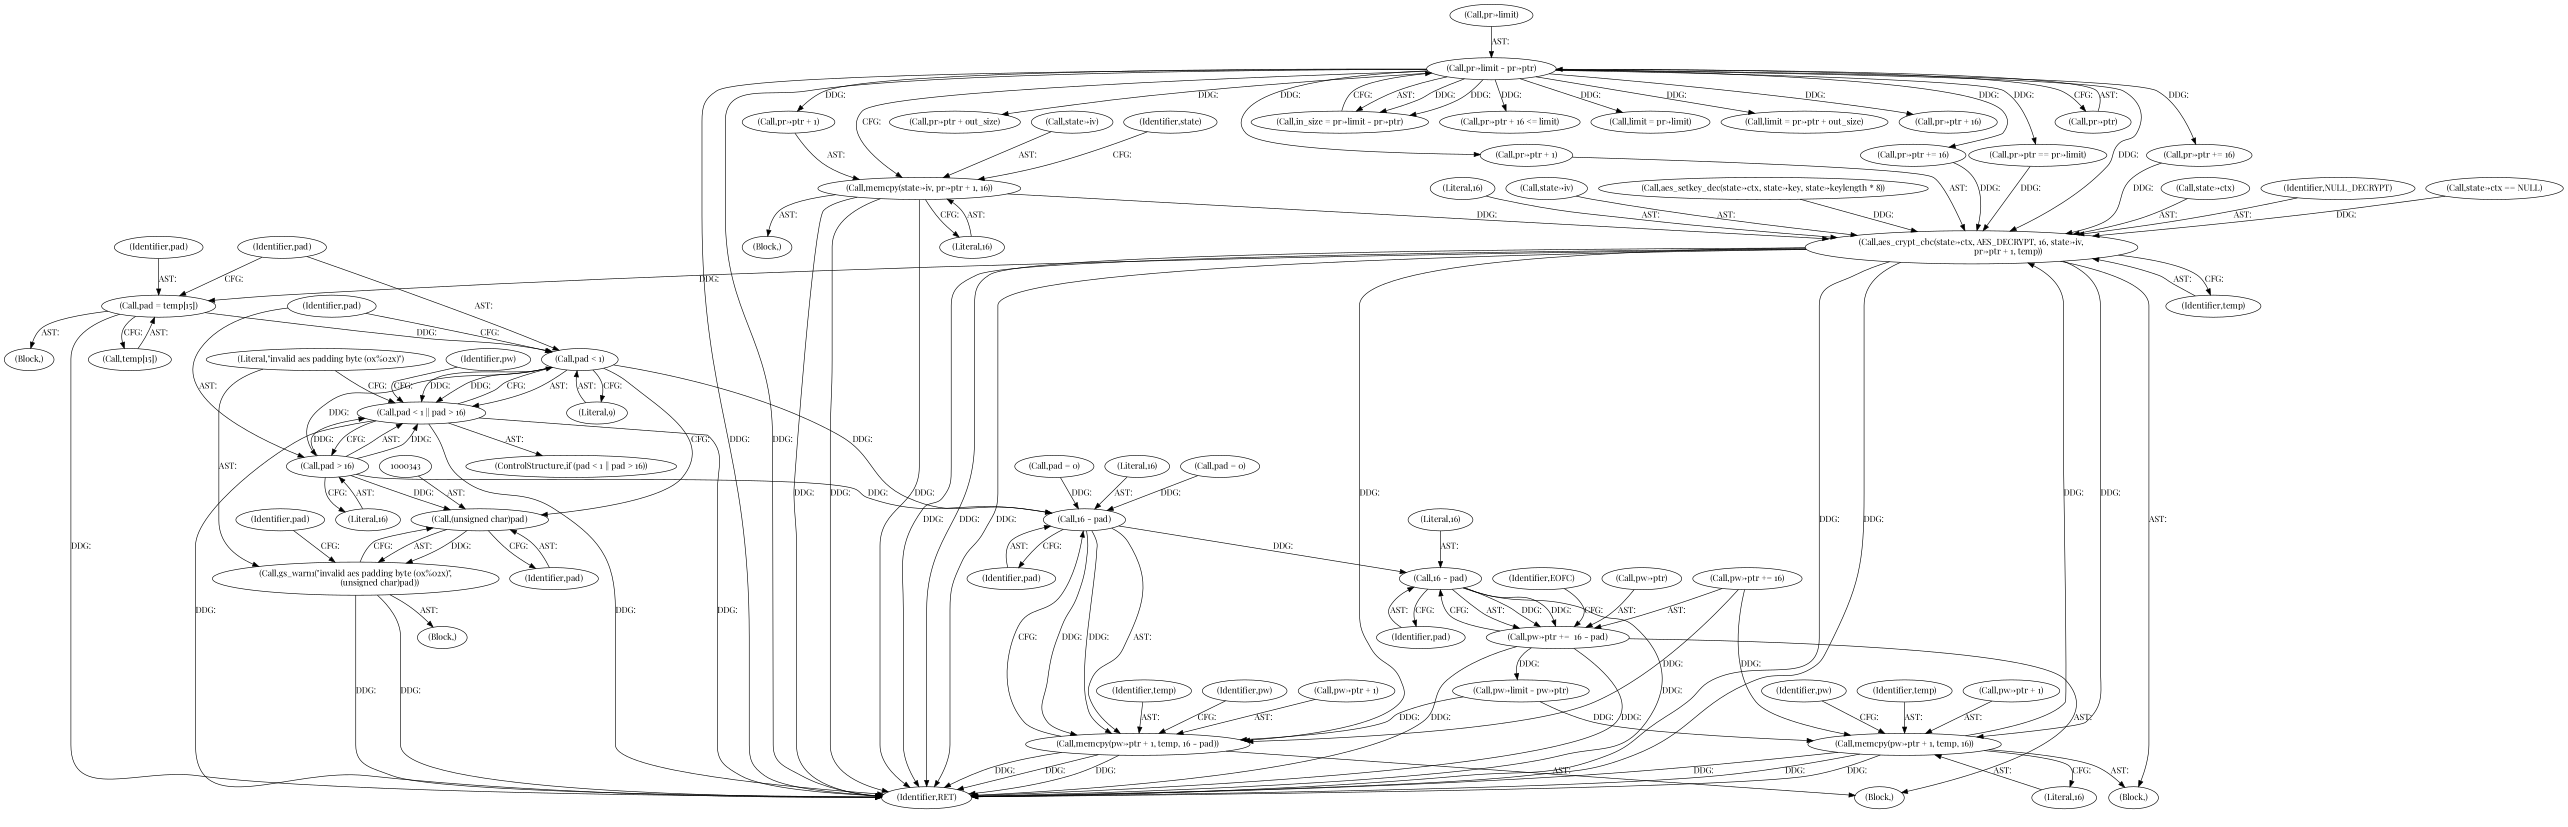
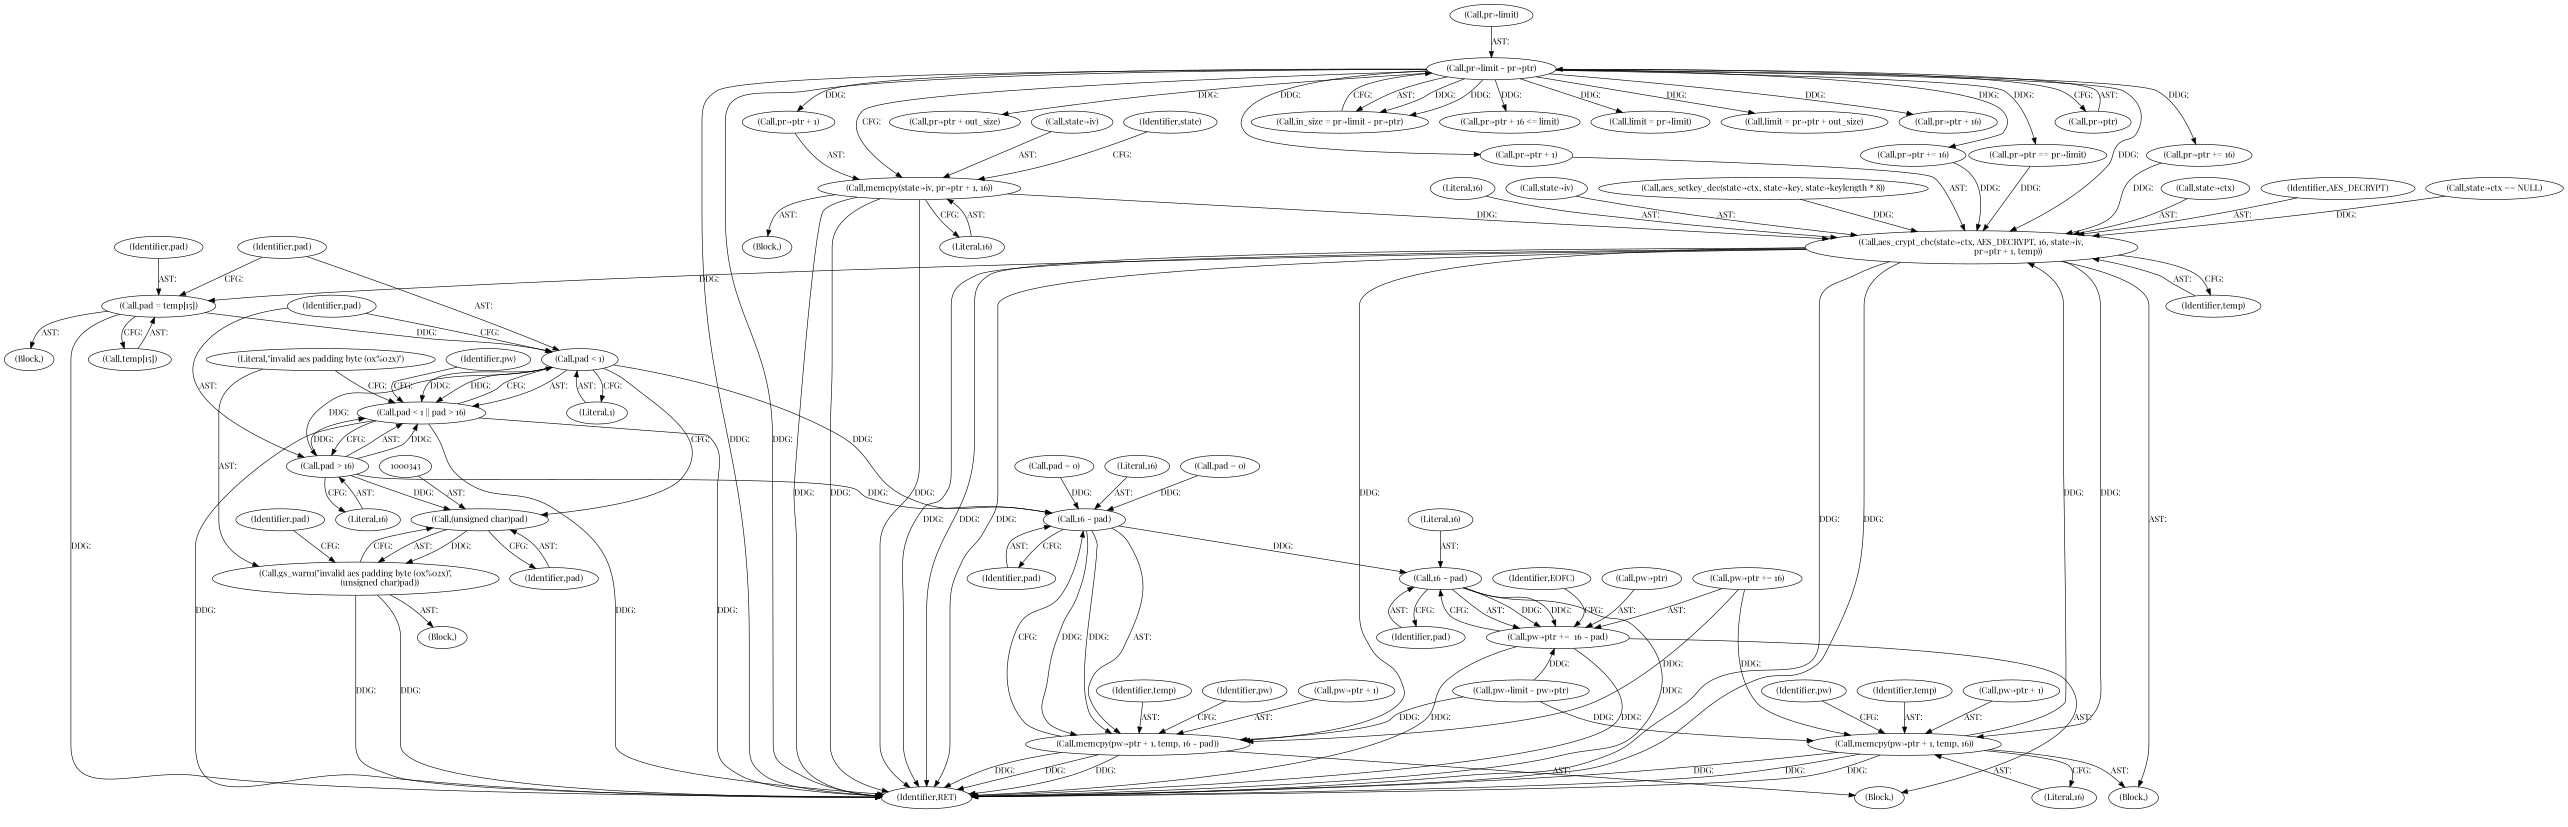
node "(Identifier,NULL_DECRYPT)": label "(Identifier,NULL_DECRYPT)" -> "(Identifier,AES_DECRYPT)"
node "(Literal,9)": label "(Literal,9)" -> "(Literal,1)"
node "(ControlStructure,if (pad < 1 || pad > 16))": removed
edge "(Call,pw->ptr +=  16 - pad)" -> "(Call,pw->limit - pw->ptr)": reversed
